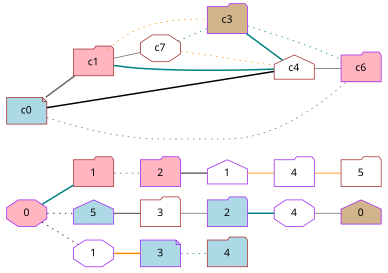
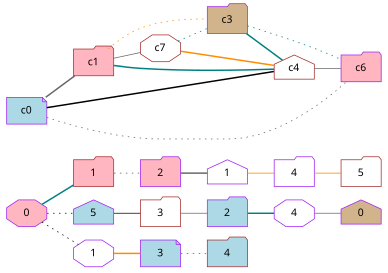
edge "c7" -- "c4": style dotted -> bold
node "c0": color brown -> purple
